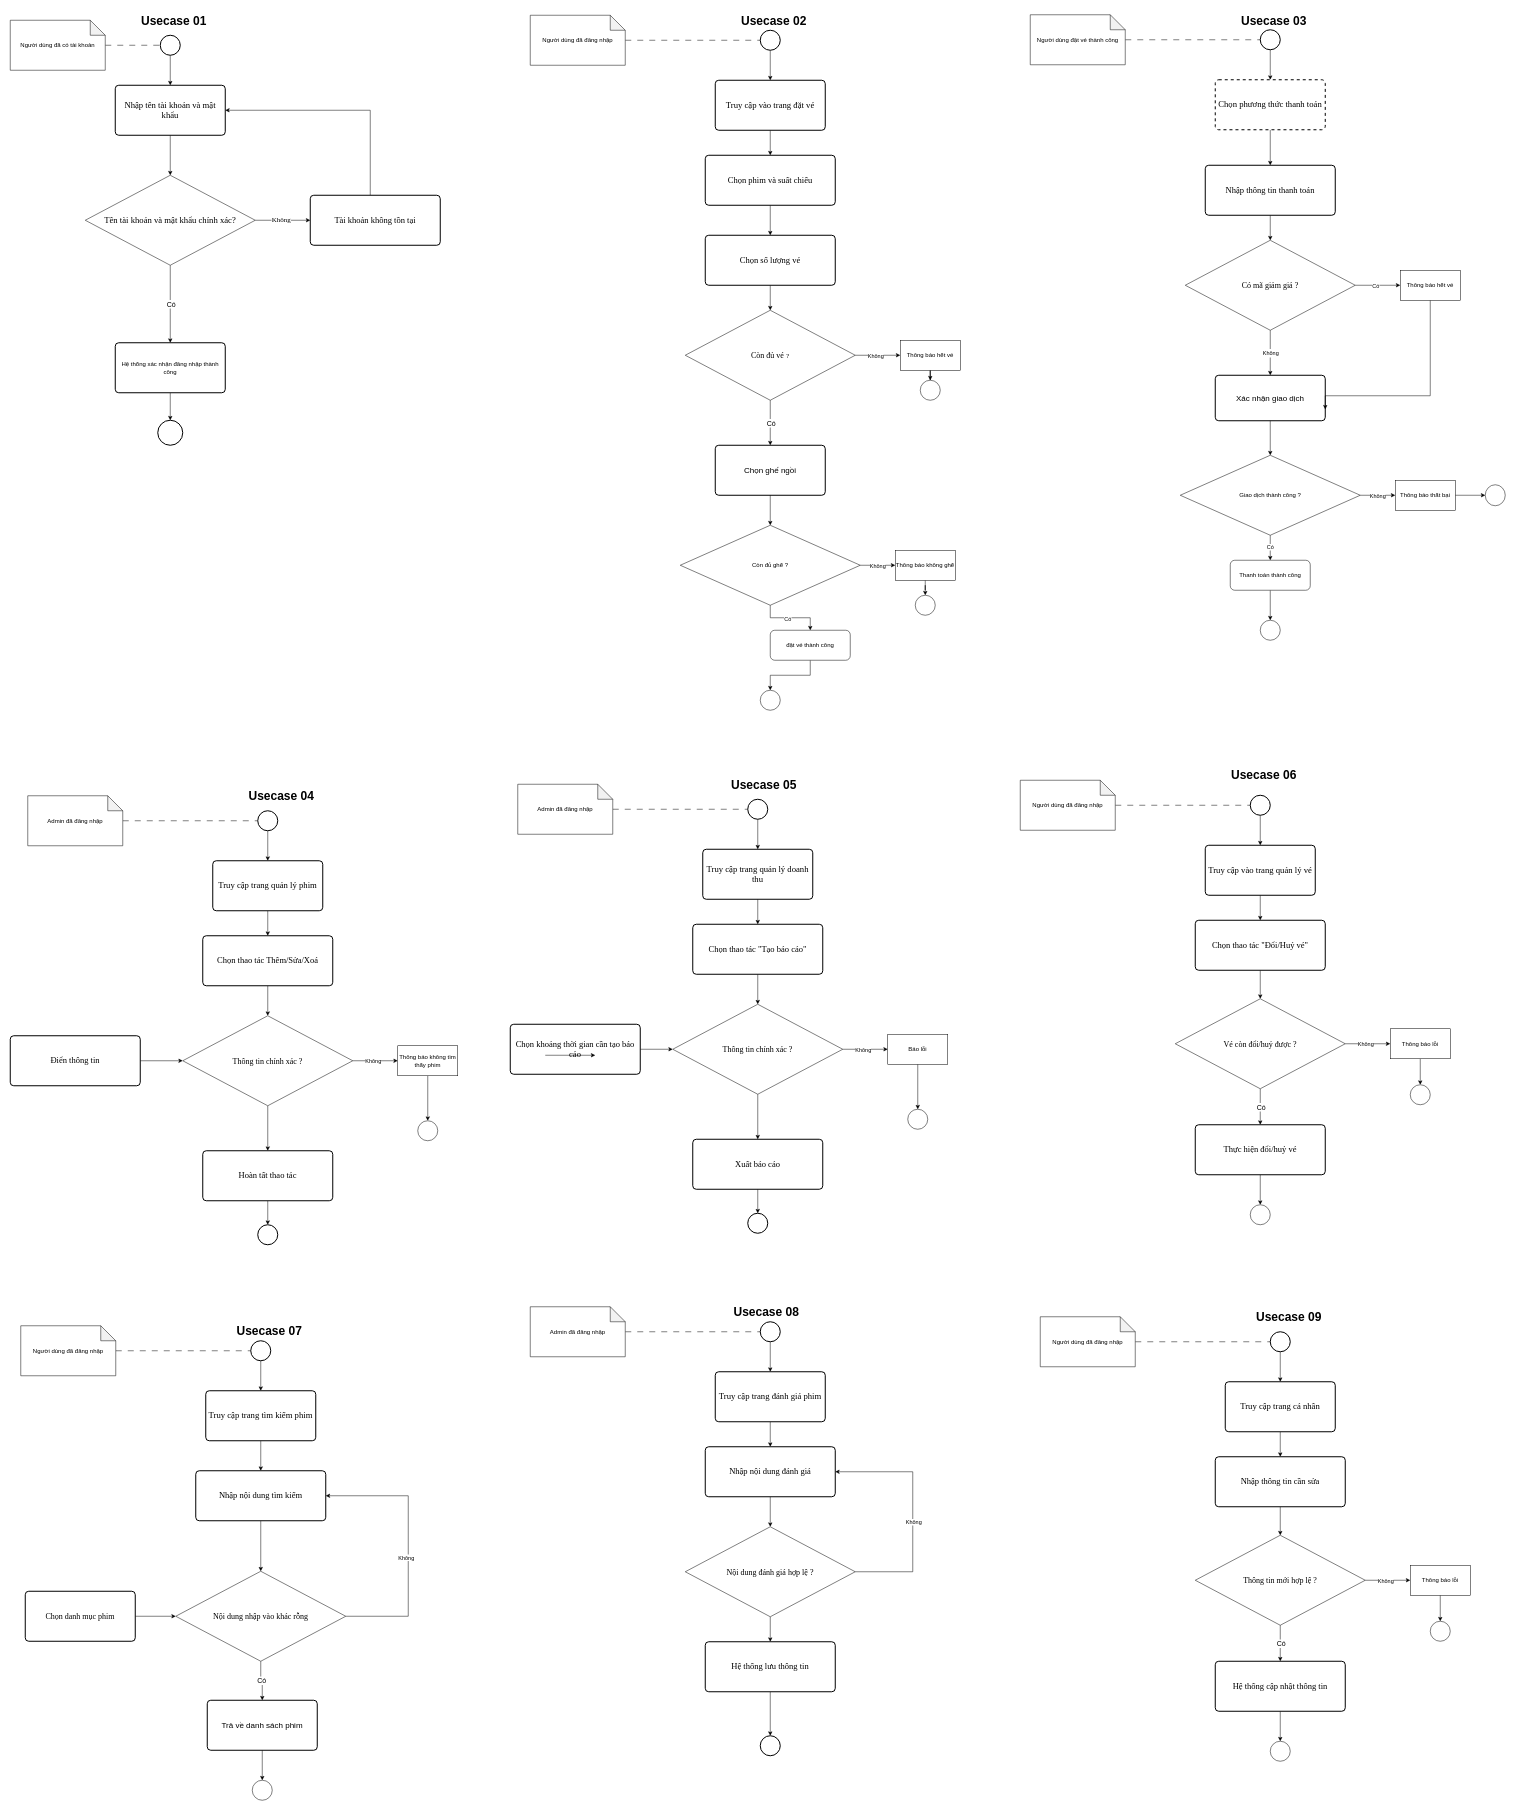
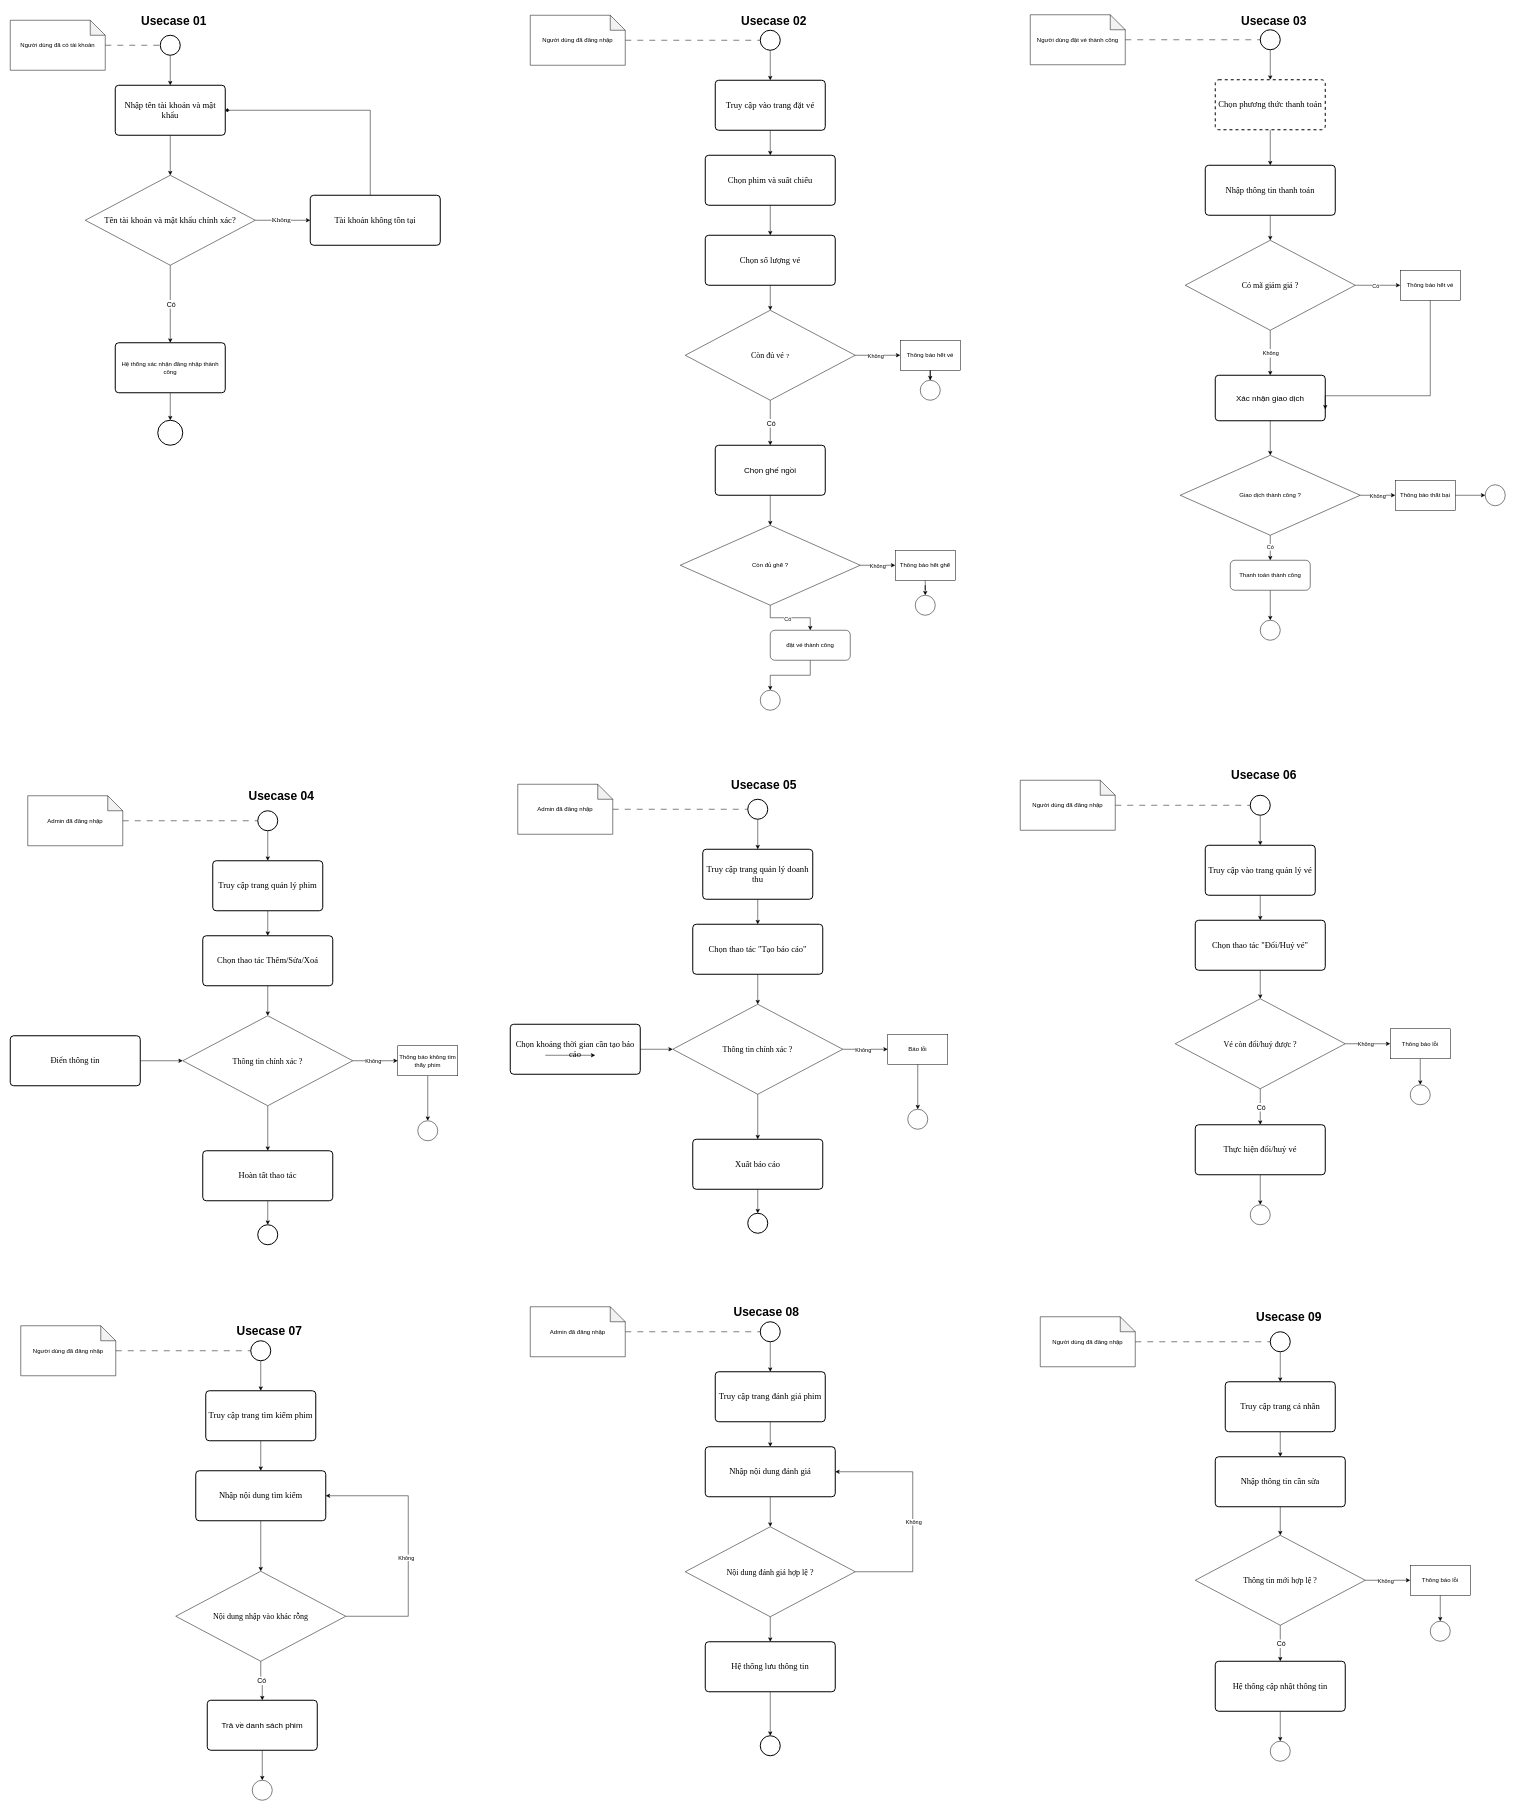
edge "Tài khoản không tồn tại" -> "Nhập tên tài khoản và mật khẩu": arrowhead classic -> diamond
node "Thông báo không ghế": label "Thông báo không ghế" -> "Thông báo hết ghế"
node "Chọn danh mục phim": removed
edge "Chọn danh mục phim" -> "Nội dung nhập vào khác rỗng": removed
